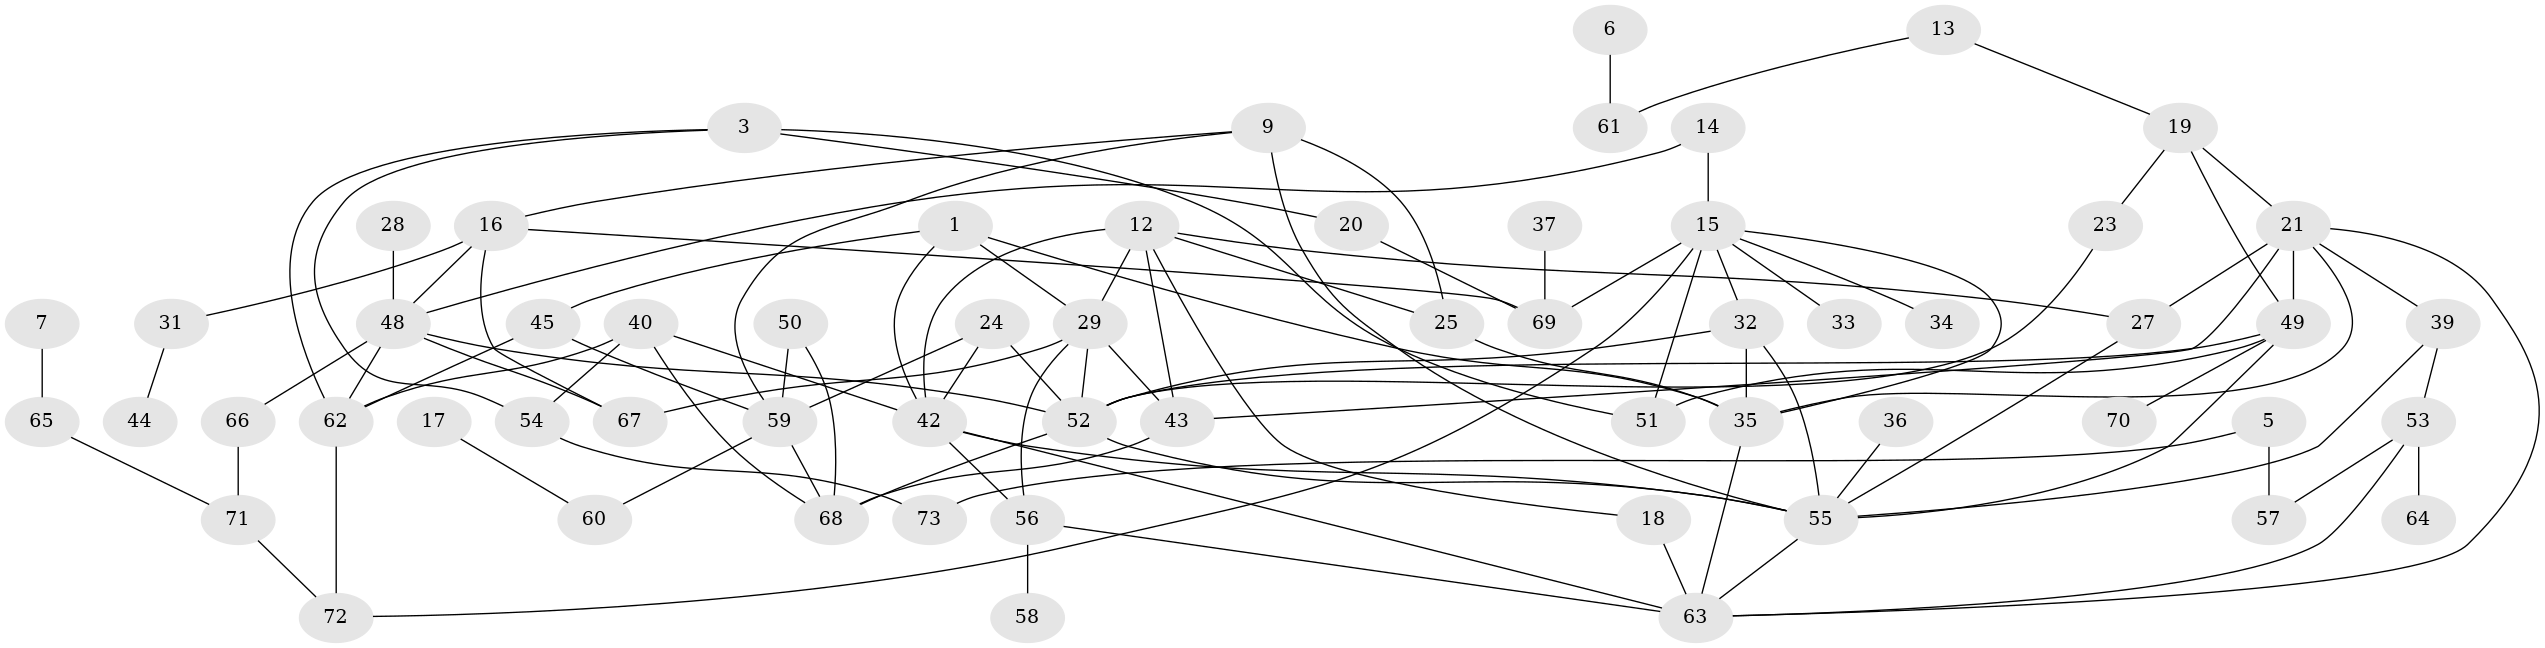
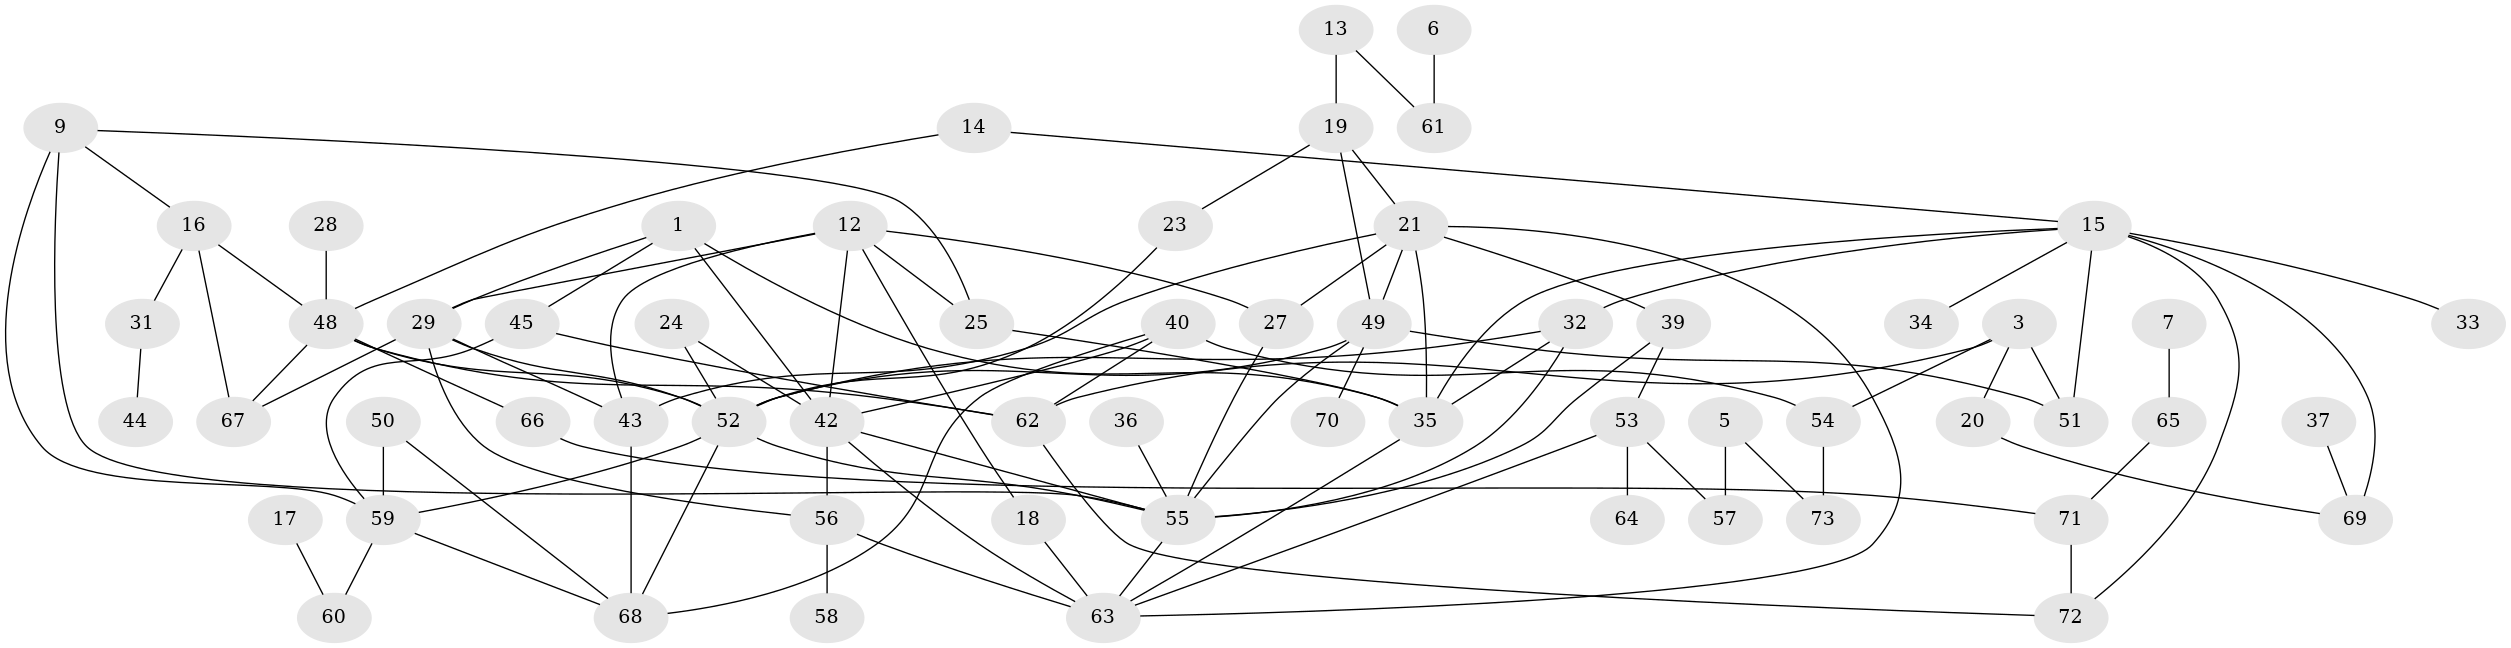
edge "16" -- "69": removed
edge "24" -- "59": now "52" -- "59"
